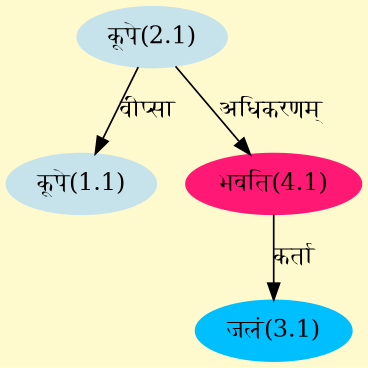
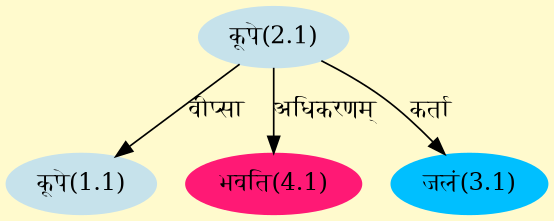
edge "भवति(4.1)" -> "जलं(3.1)": now "कूपे(2.1)" -> "जलं(3.1)"
